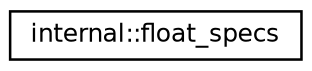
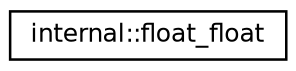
node "internal::float_specs": label "internal::float_specs" -> "internal::float_float"
